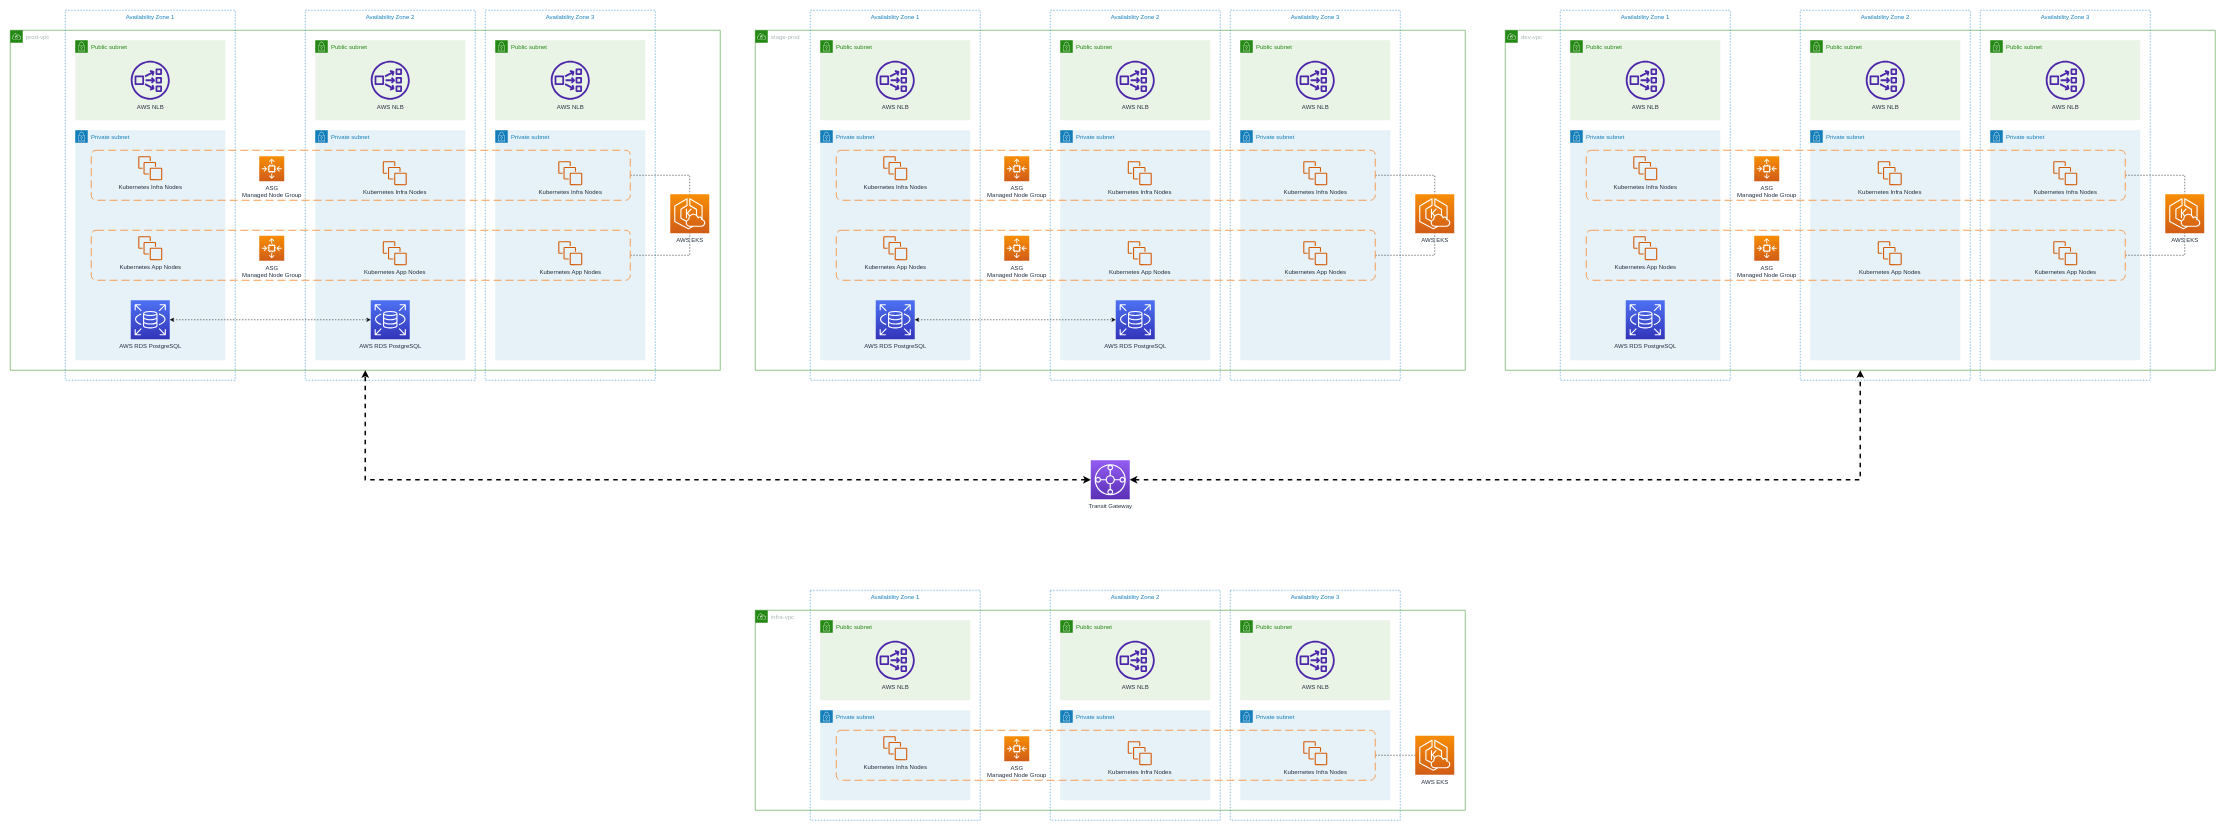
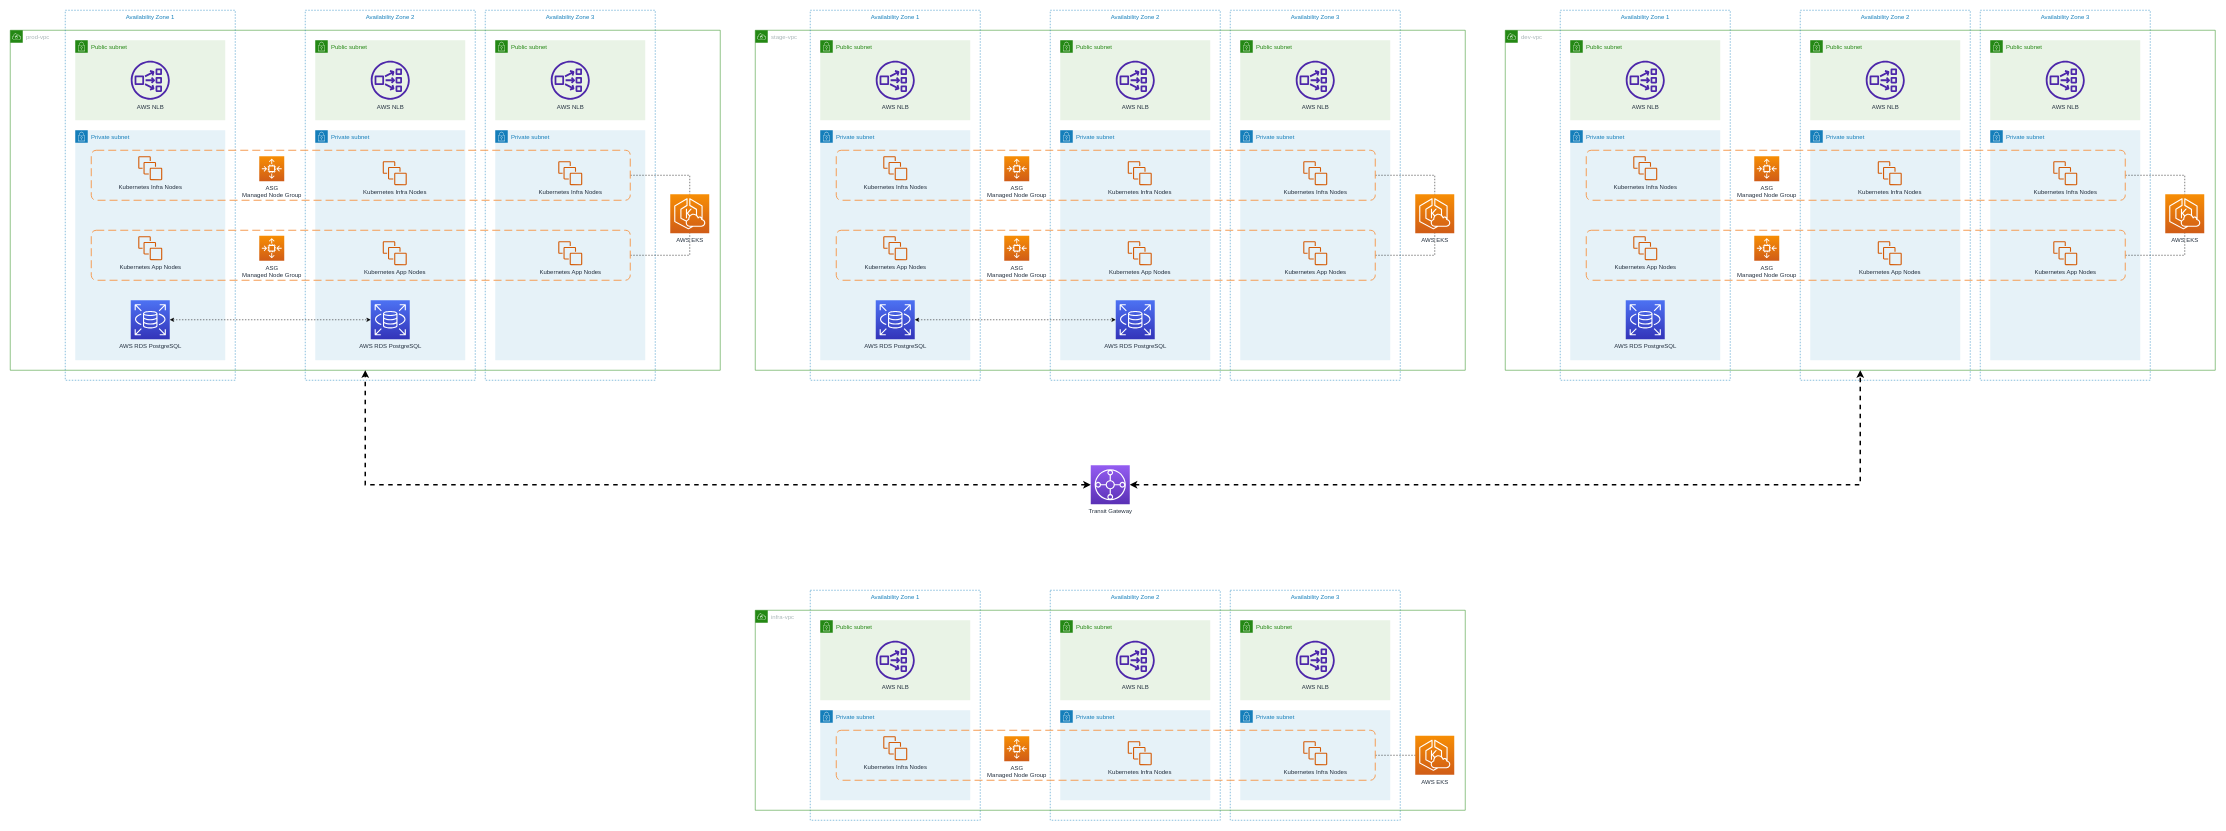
node "stage-prod": label "stage-prod" -> "stage-vpc"
node "Transit Gateway": moved (1110, 480) -> (1110, 485)
